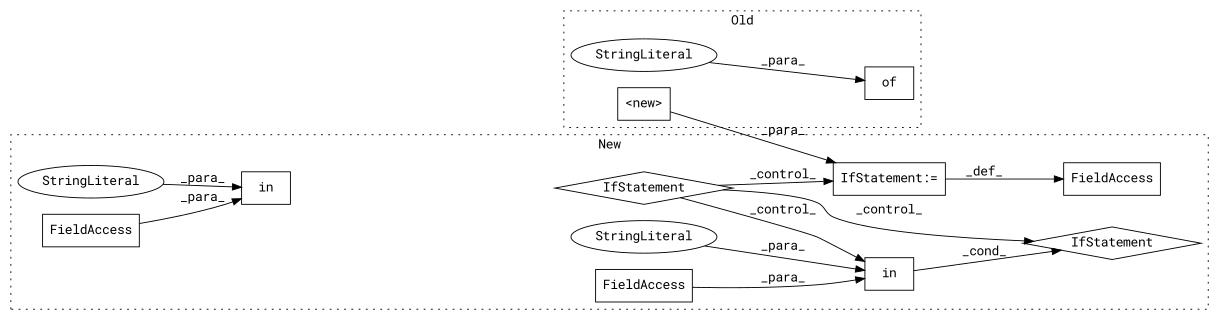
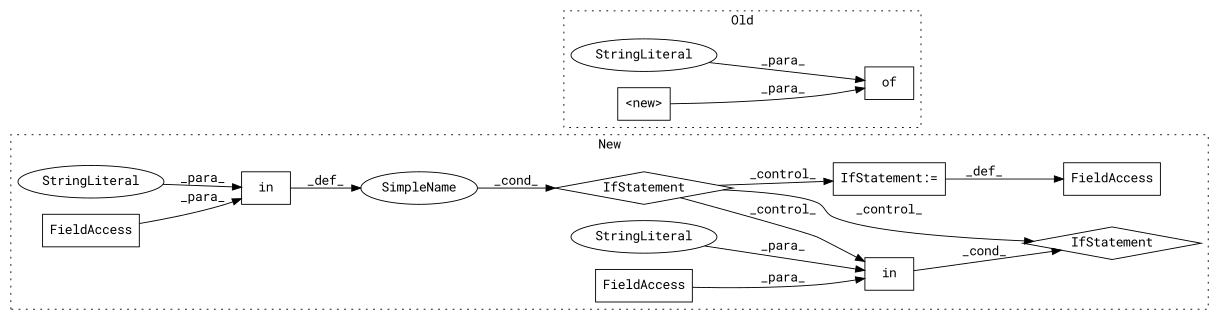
edge "<new>" -> "IfStatement:=": now "<new>" -> "of"
node "SimpleName": added
